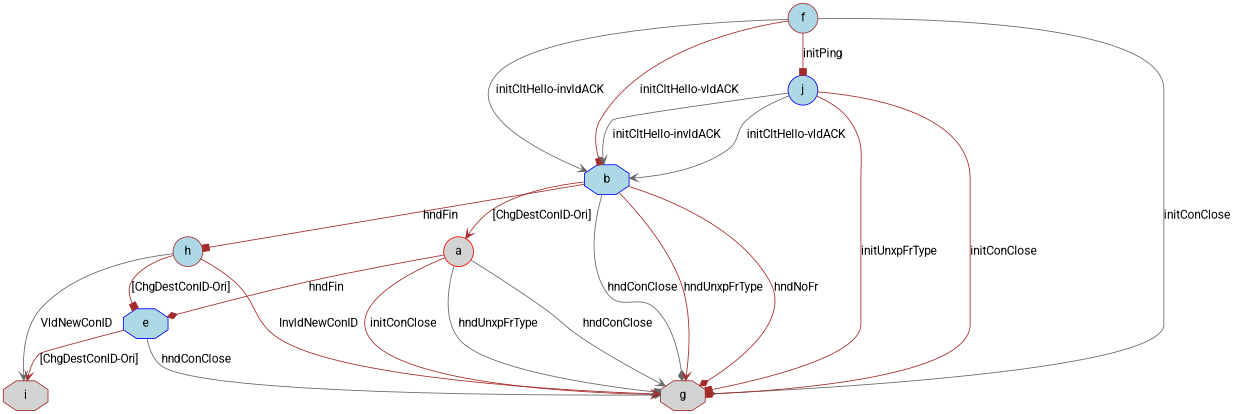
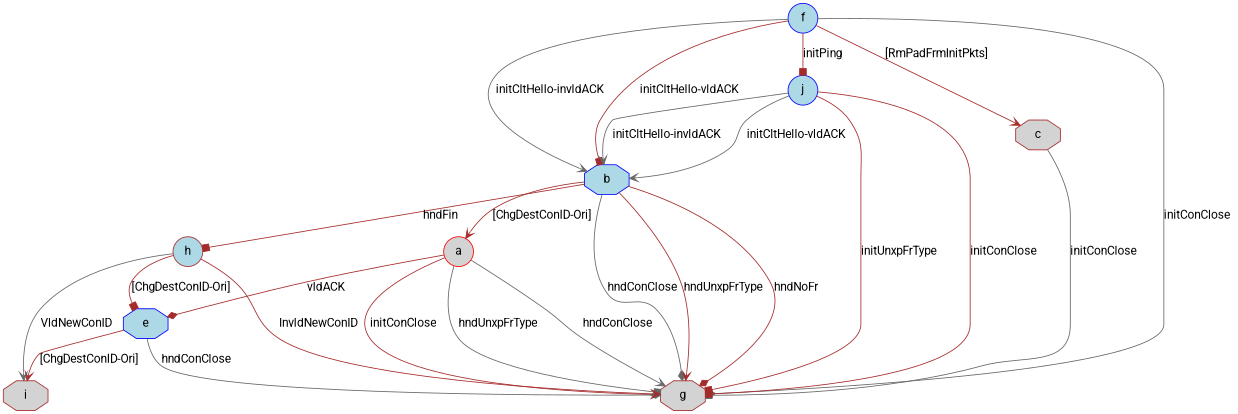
node "f": color brown -> blue
node "c": added
edge "a" -> "e": label "hndFin " -> "vldACK "
